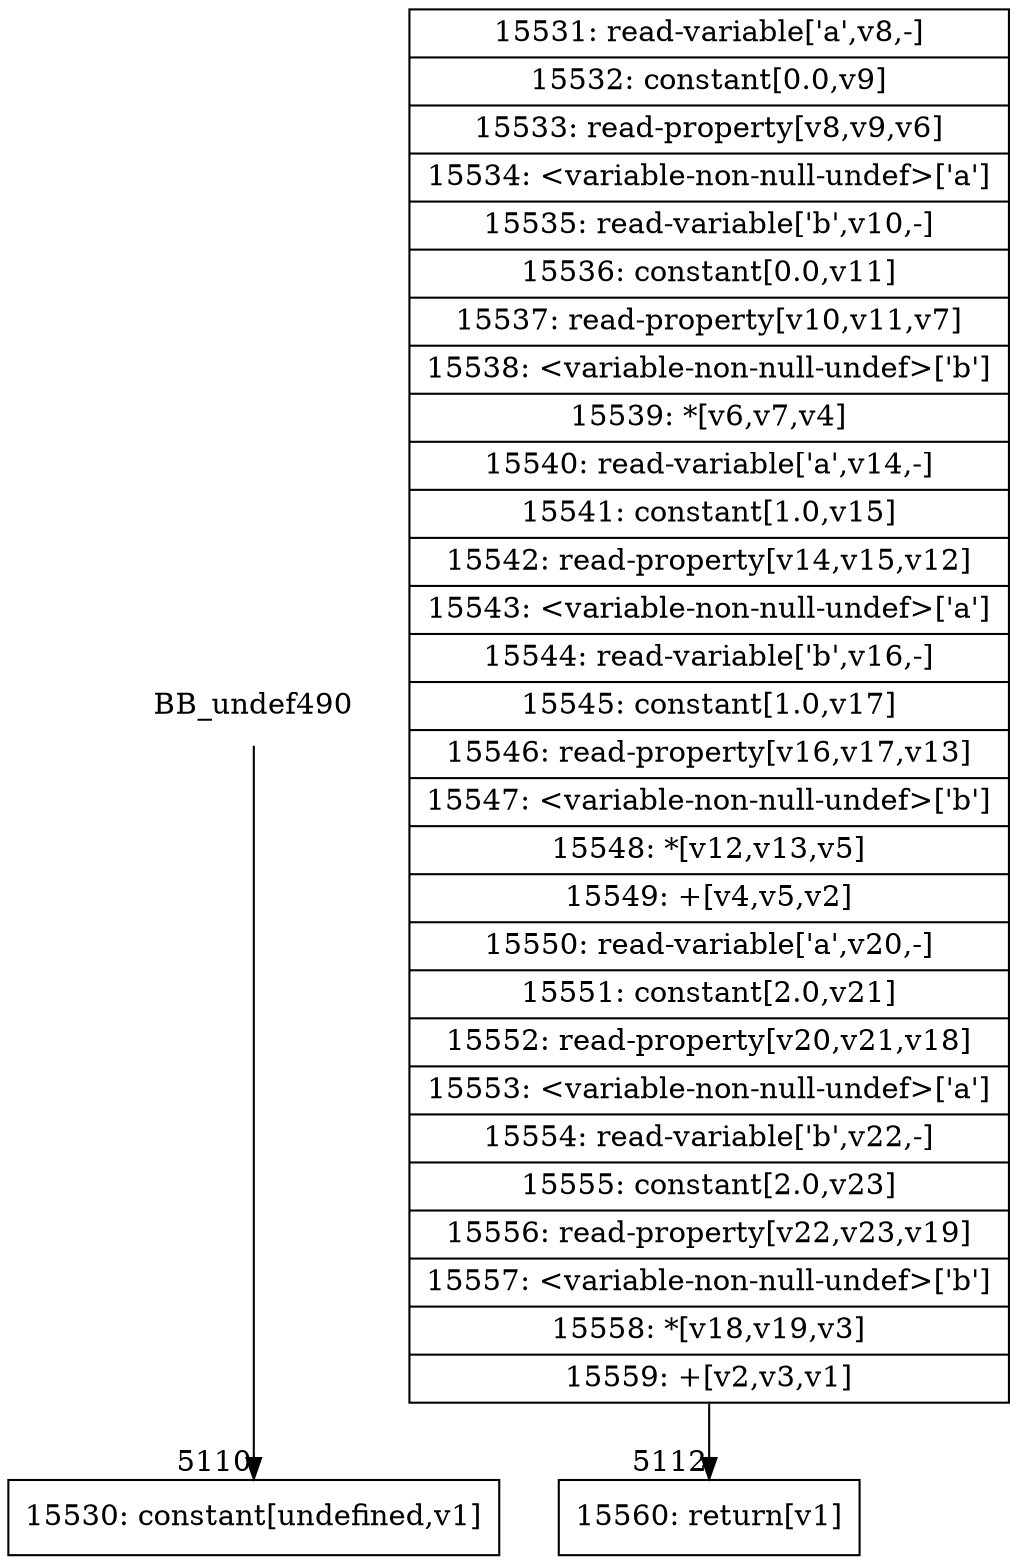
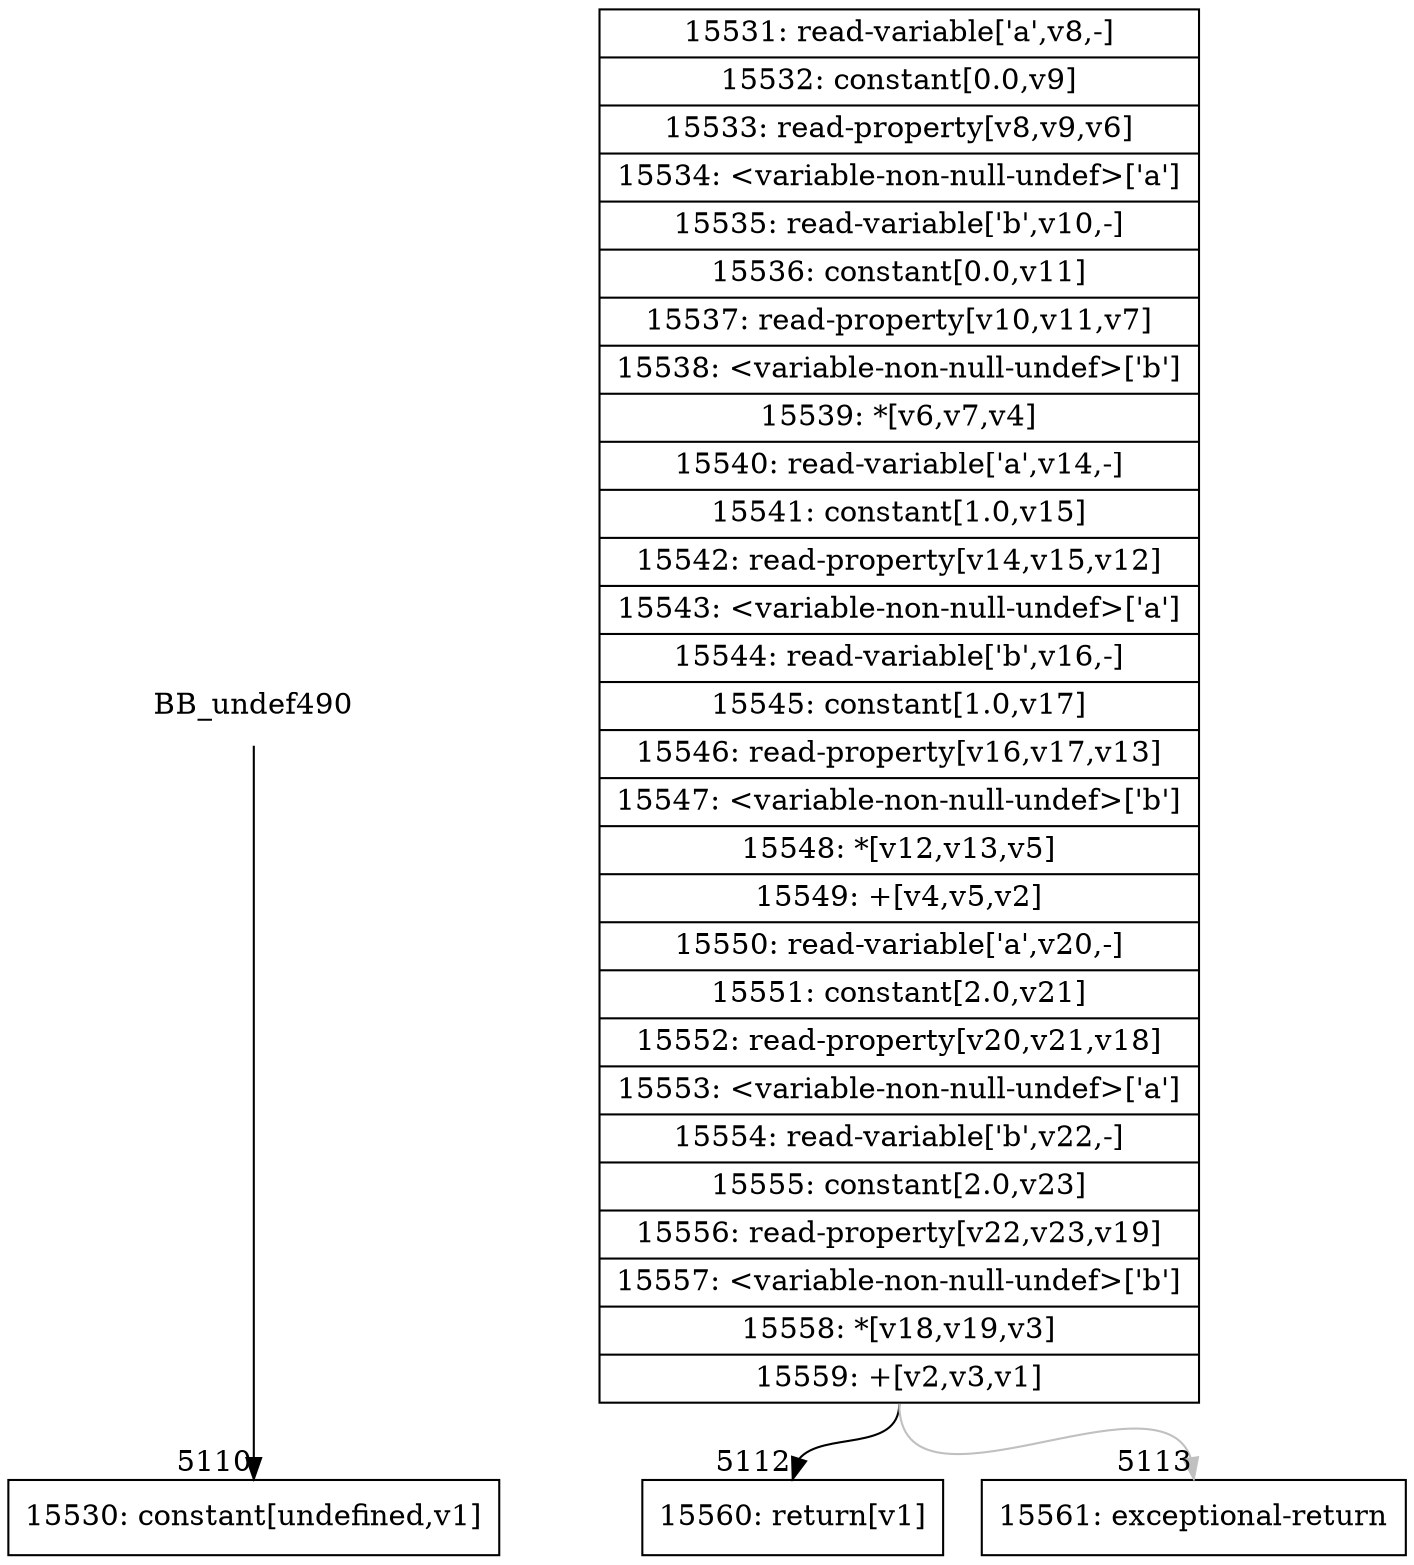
node "15561: exceptional-return": added
